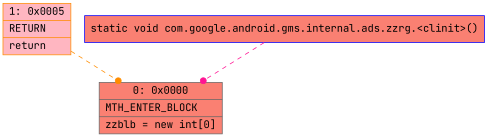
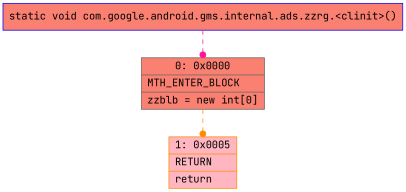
edge "1: 0x0005" -> "0: 0x0000": reversed
